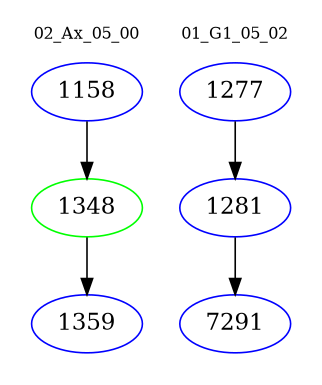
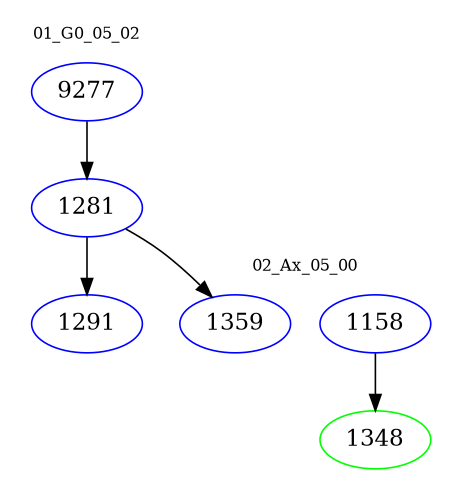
cluster "01_G1_05_02": label "01_G1_05_02" -> "01_G0_05_02"
node "1277": label "1277" -> "9277"
edge "1348" -> "1359": now "1281" -> "1359"
node "7291": label "7291" -> "1291"
